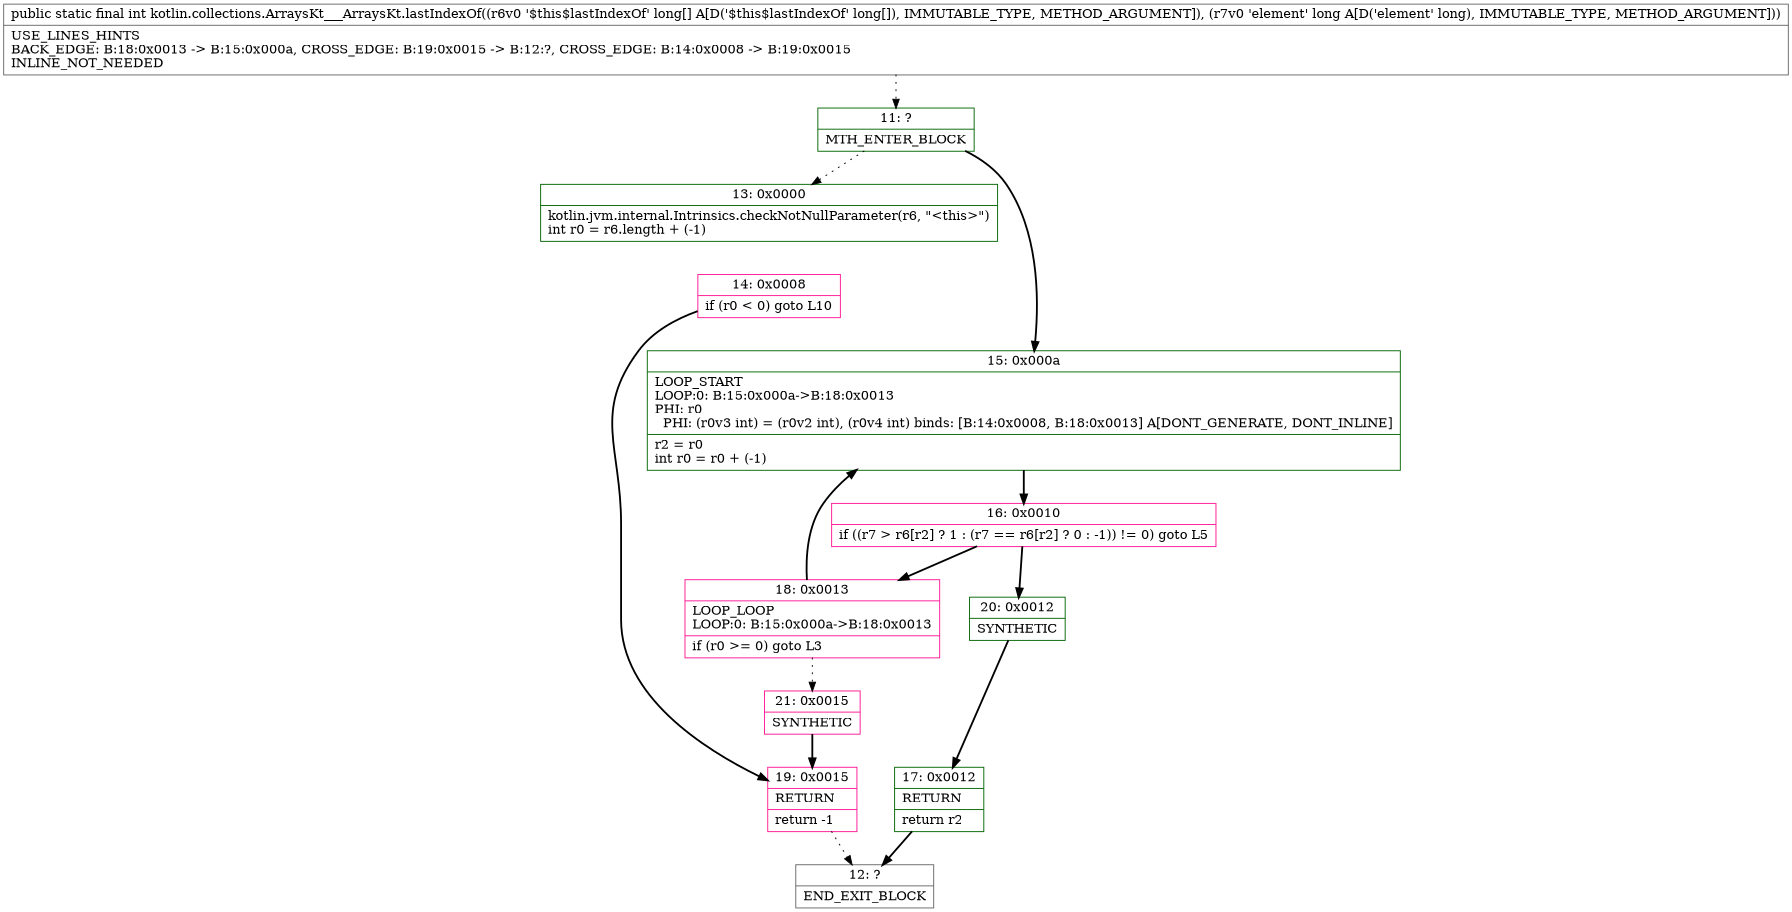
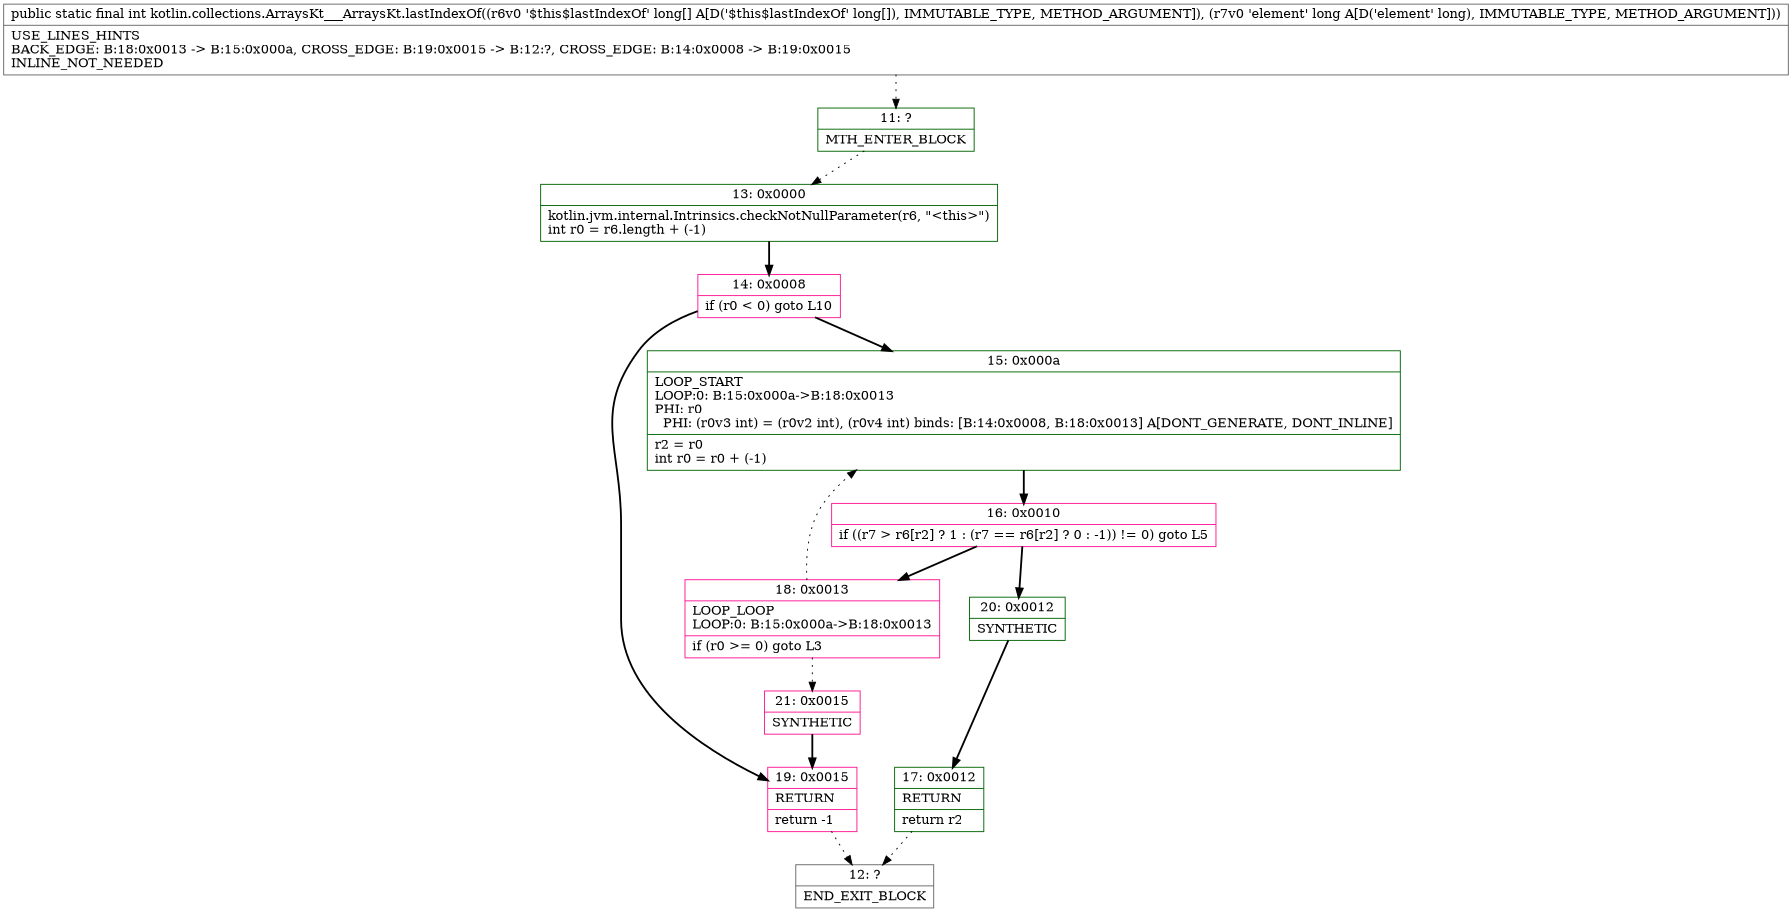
edge "11: ?" -> "15: 0x000a": now "14: 0x0008" -> "15: 0x000a"
edge "13: 0x0000" -> "14: 0x0008": added
edge "18: 0x0013" -> "15: 0x000a": style bold -> dotted
edge "17: 0x0012" -> "12: ?": style bold -> dotted
